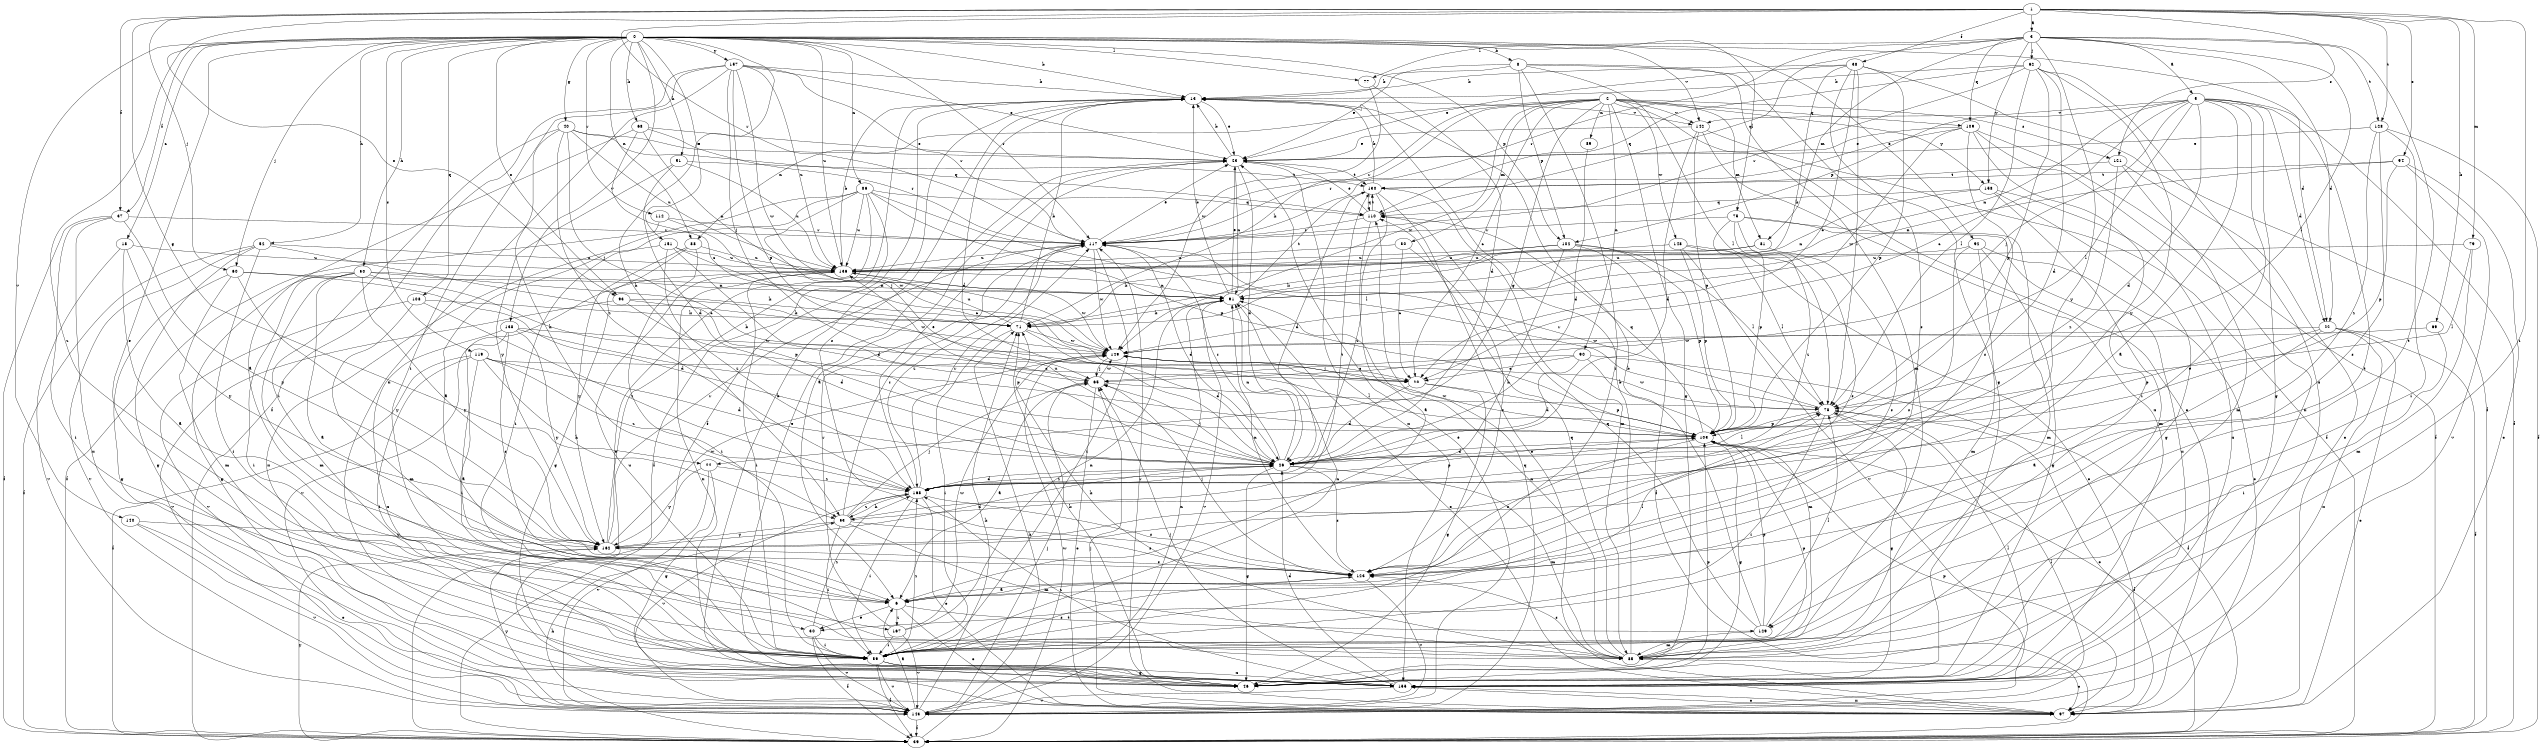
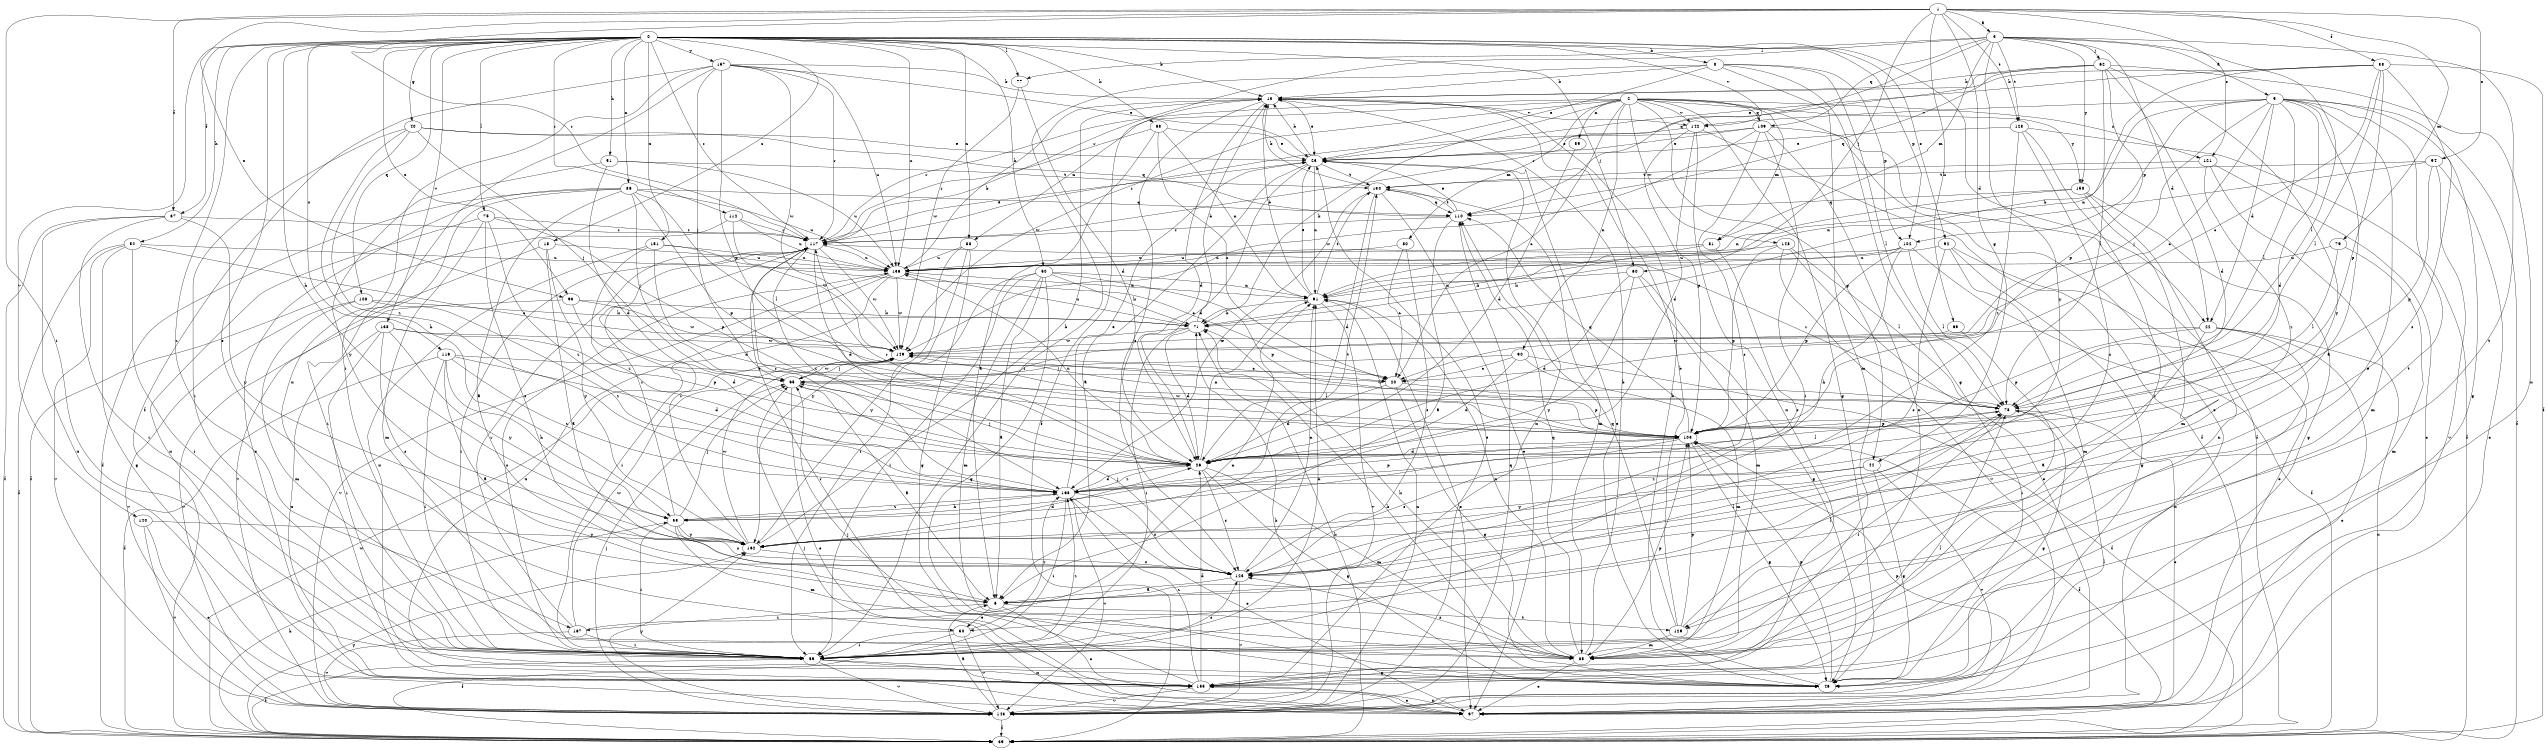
edge "40" -> "136": now "112" -> "136"
edge "168" -> "103": reversed
edge "22" -> "39": label "f" -> "x"
